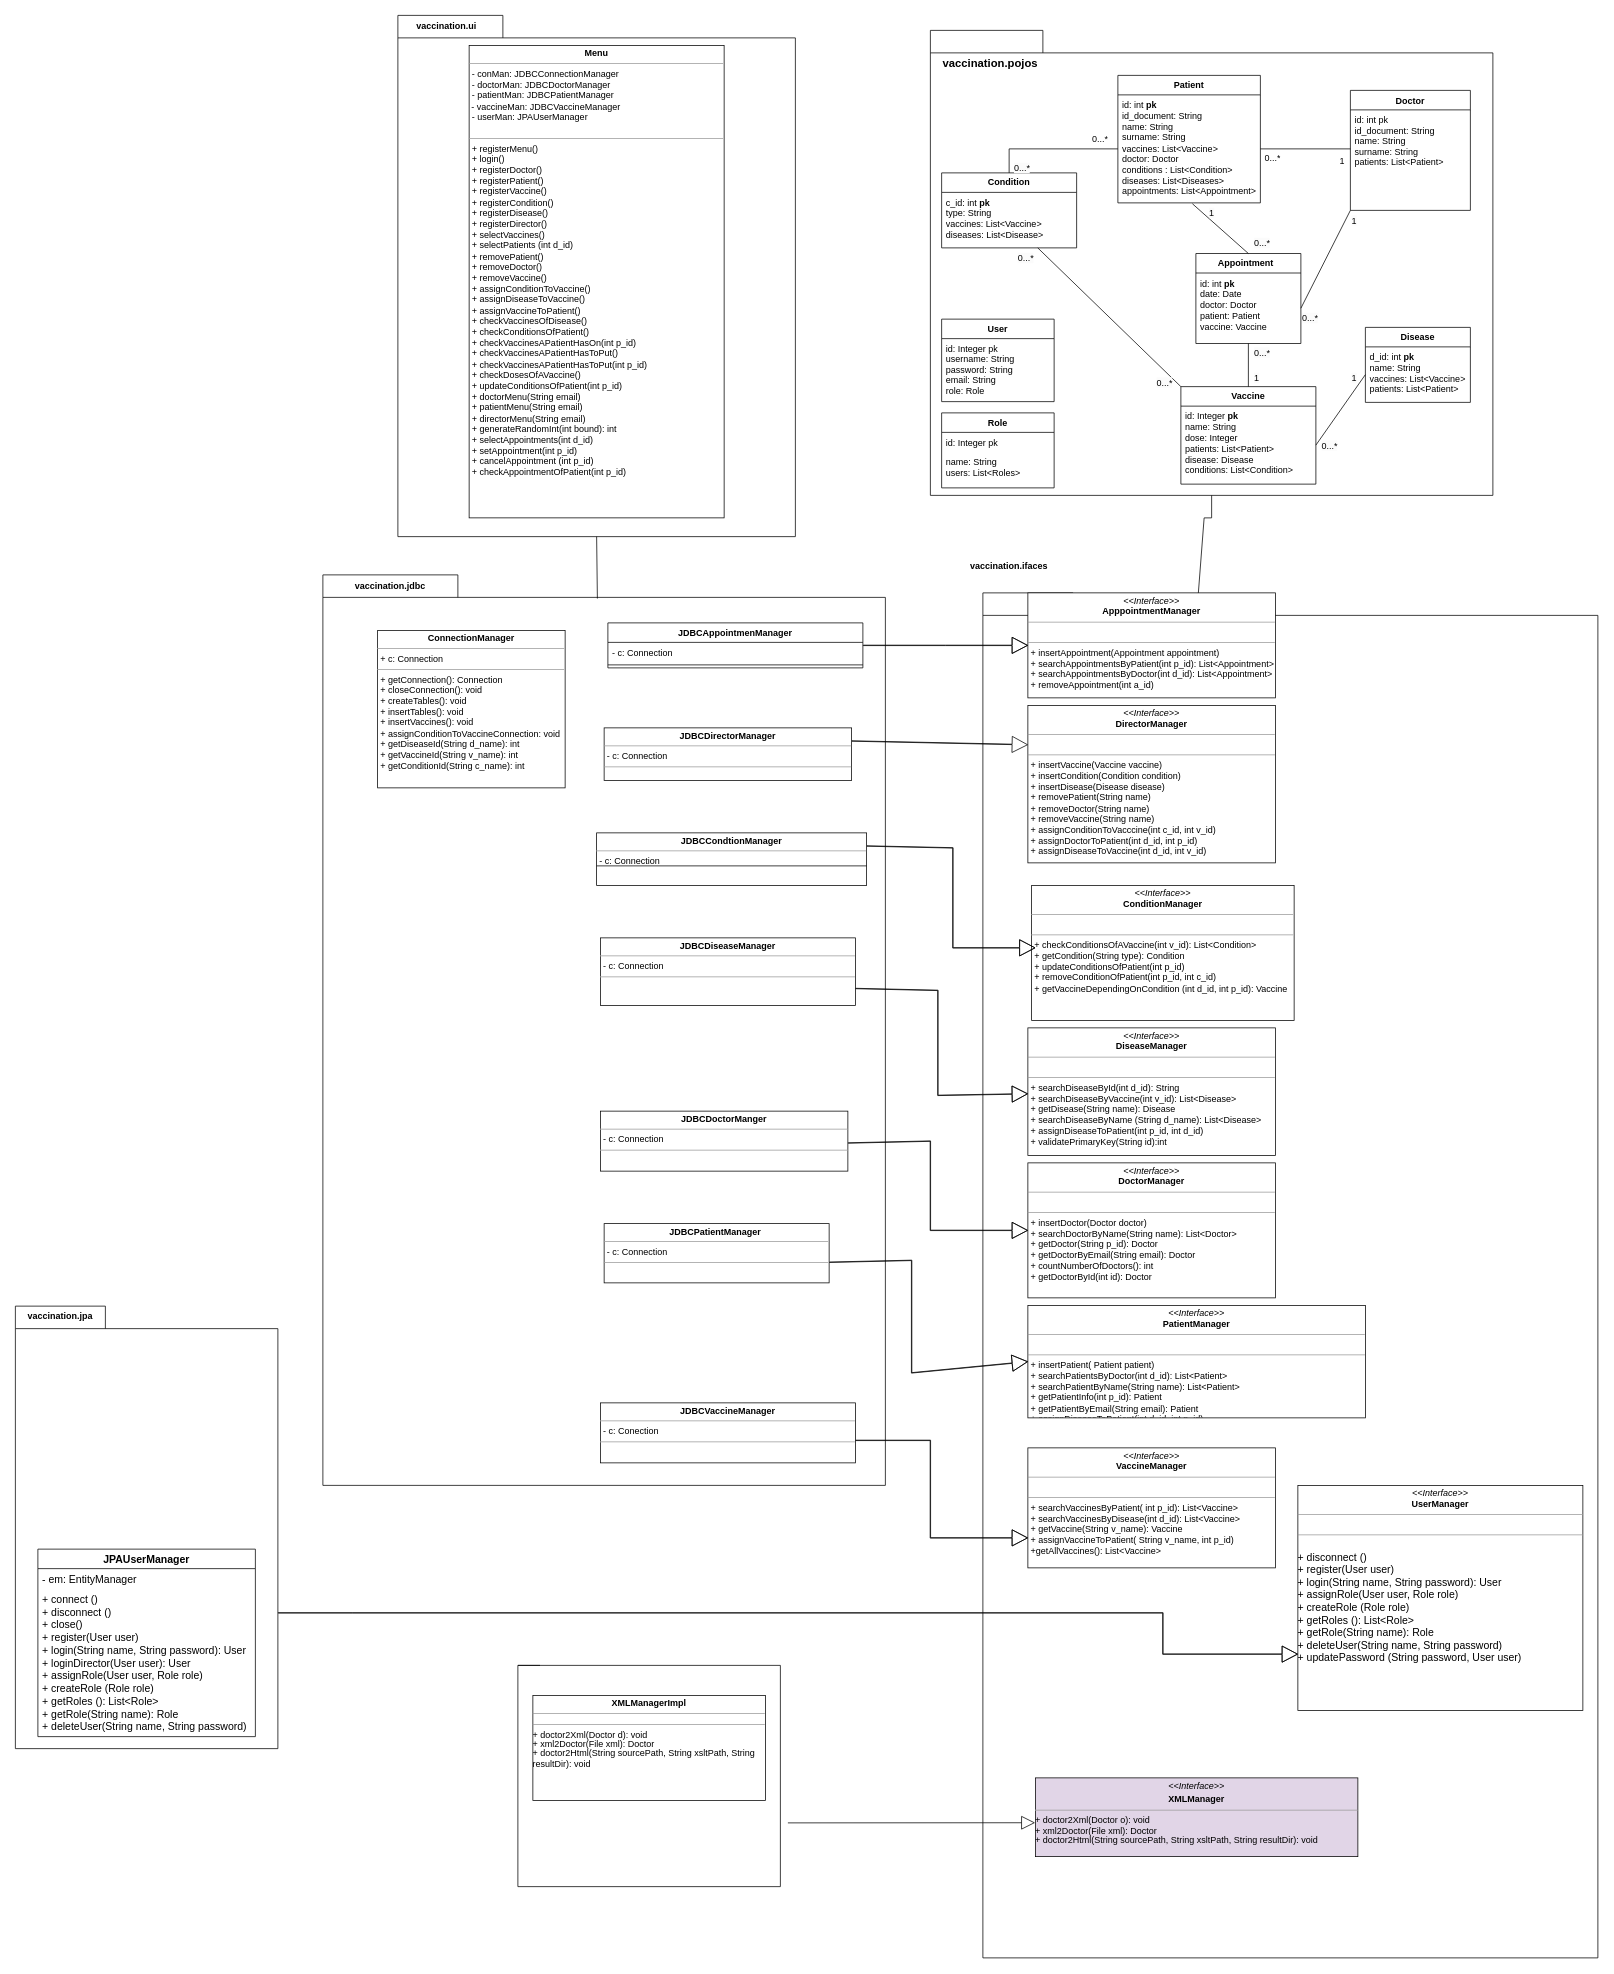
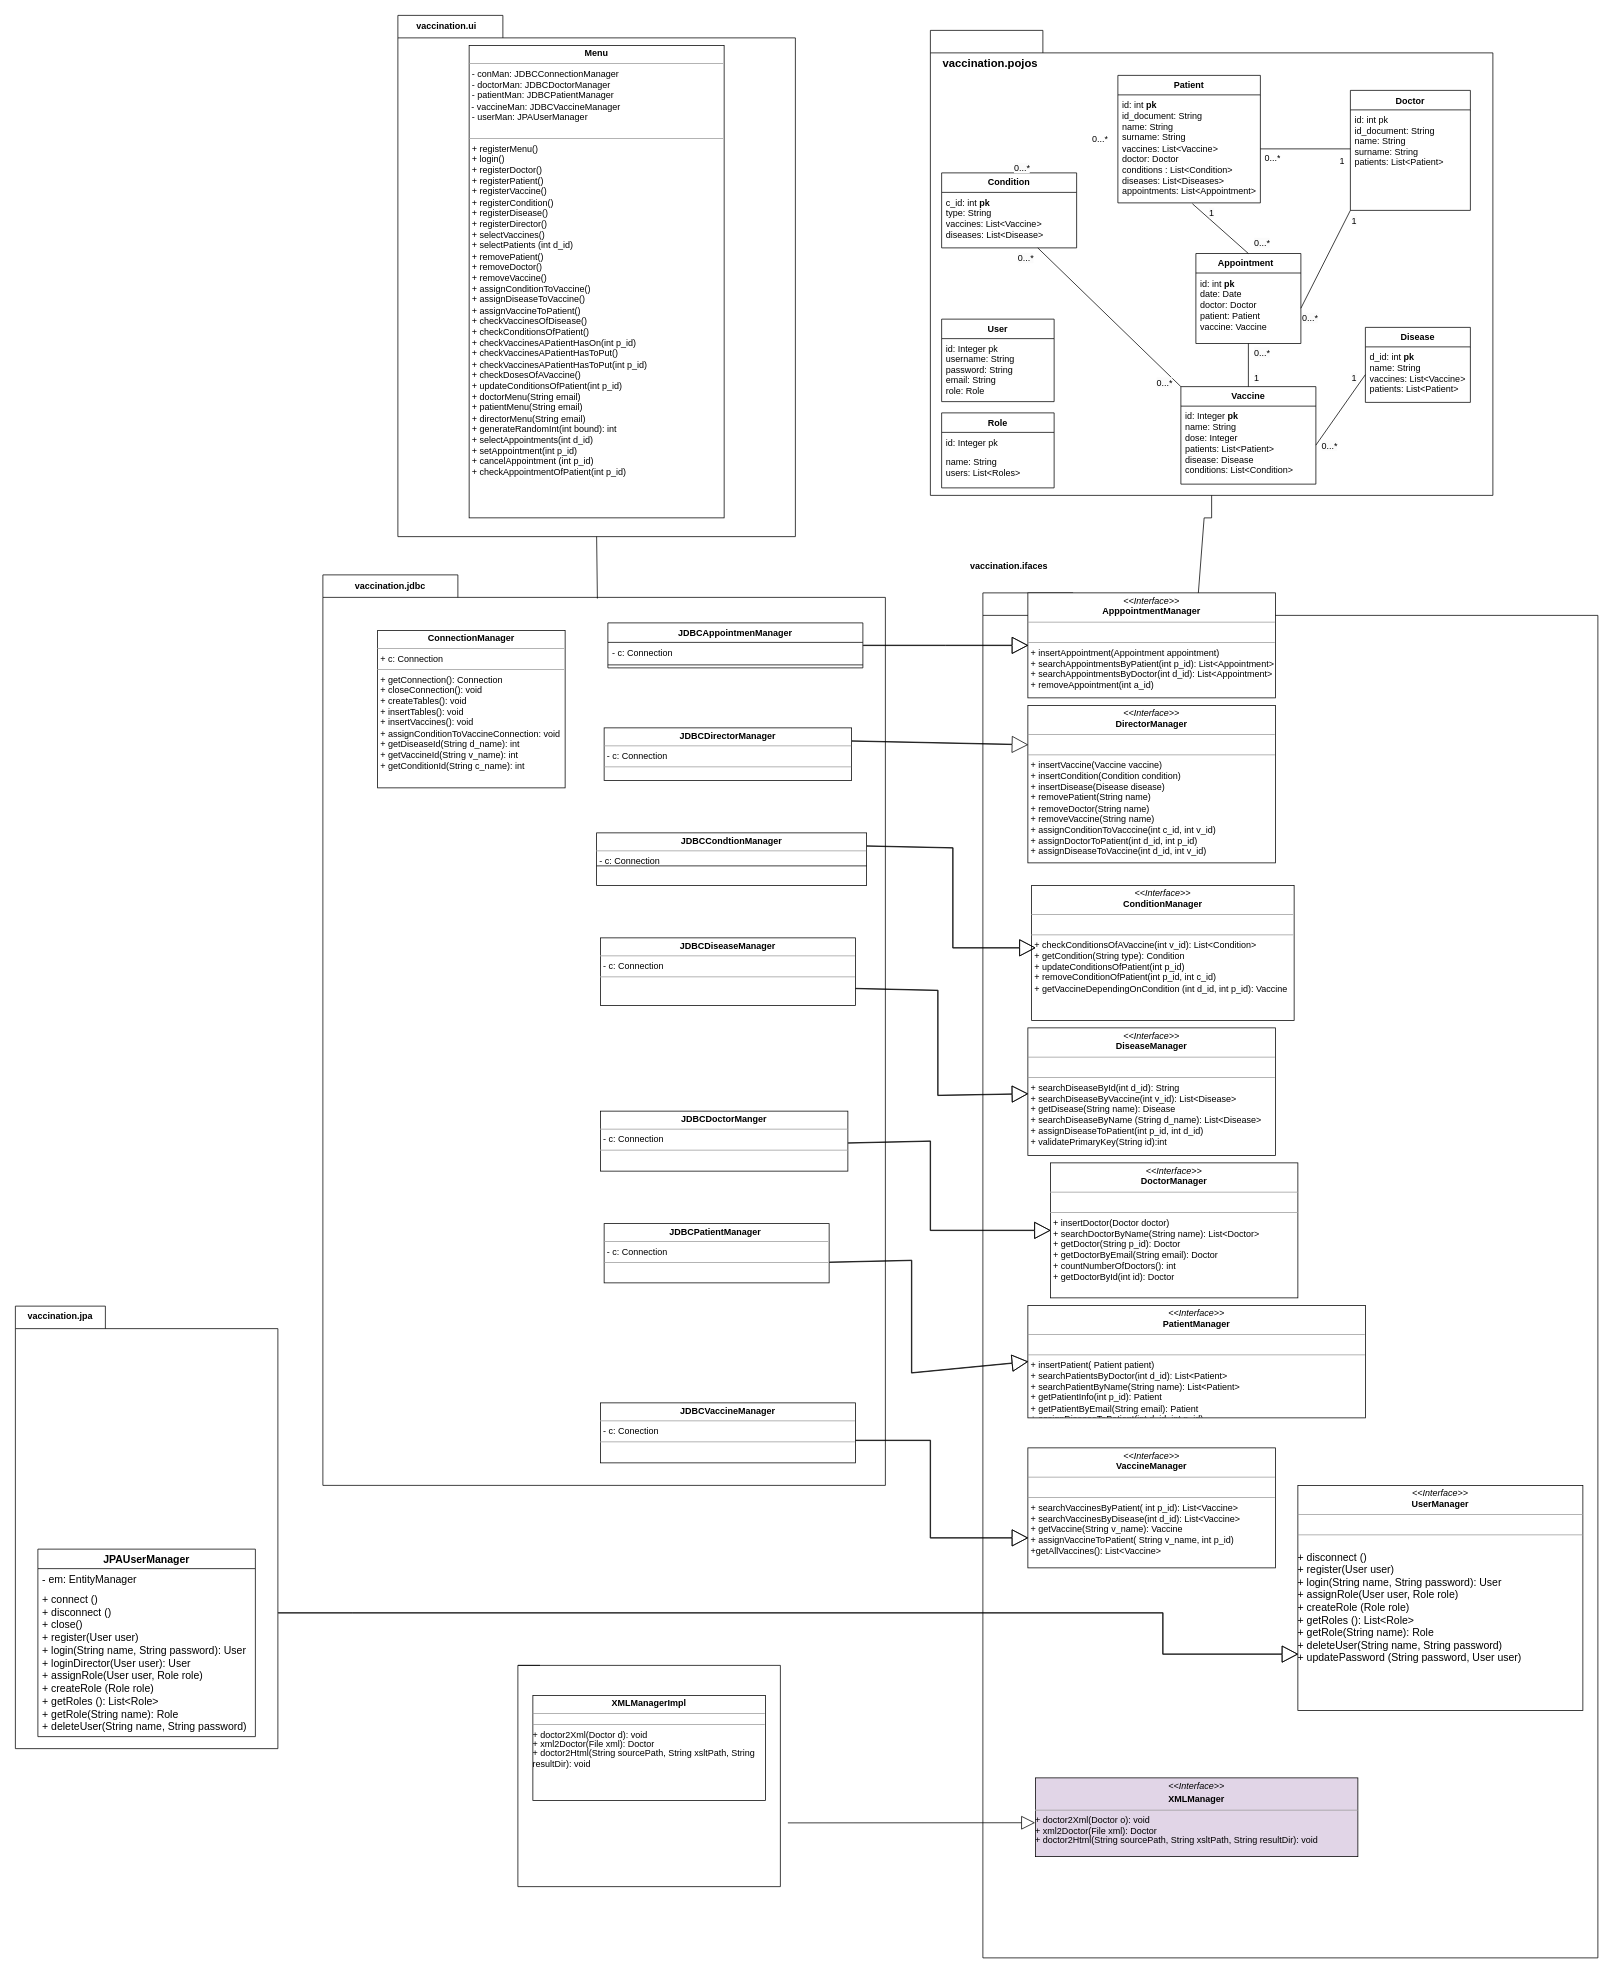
edge "id: int pk id_document: String name: String surname: String vaccines: List<Vaccine> doctor: Doctor conditions : List<Condition> diseases: List<Diseases> appointments: List<Appointment>" -- "Condition": removed
node "<<Interface>> DoctorManager + insertDoctor(Doctor doctor) + searchDoctorByName(String name): List<Doctor> + getDoctor(String p_id): Doctor + getDoctorByEmail(String email): Doctor + countNumberOfDoctors(): int + getDoctorById(int id): Doctor": moved (1152, 1230) -> (1174, 1230)
